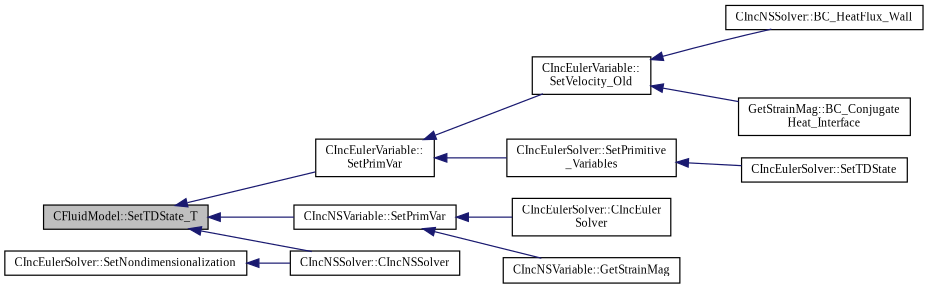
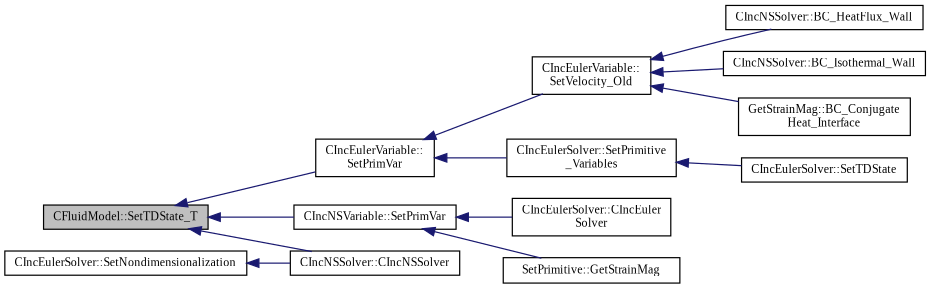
node "CIncNSSolver::BC_Isothermal_Wall": added
node "CIncNSVariable::GetStrainMag": label "CIncNSVariable::GetStrainMag" -> "SetPrimitive::GetStrainMag"
